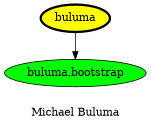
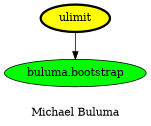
node "buluma": label "buluma" -> "ulimit"
